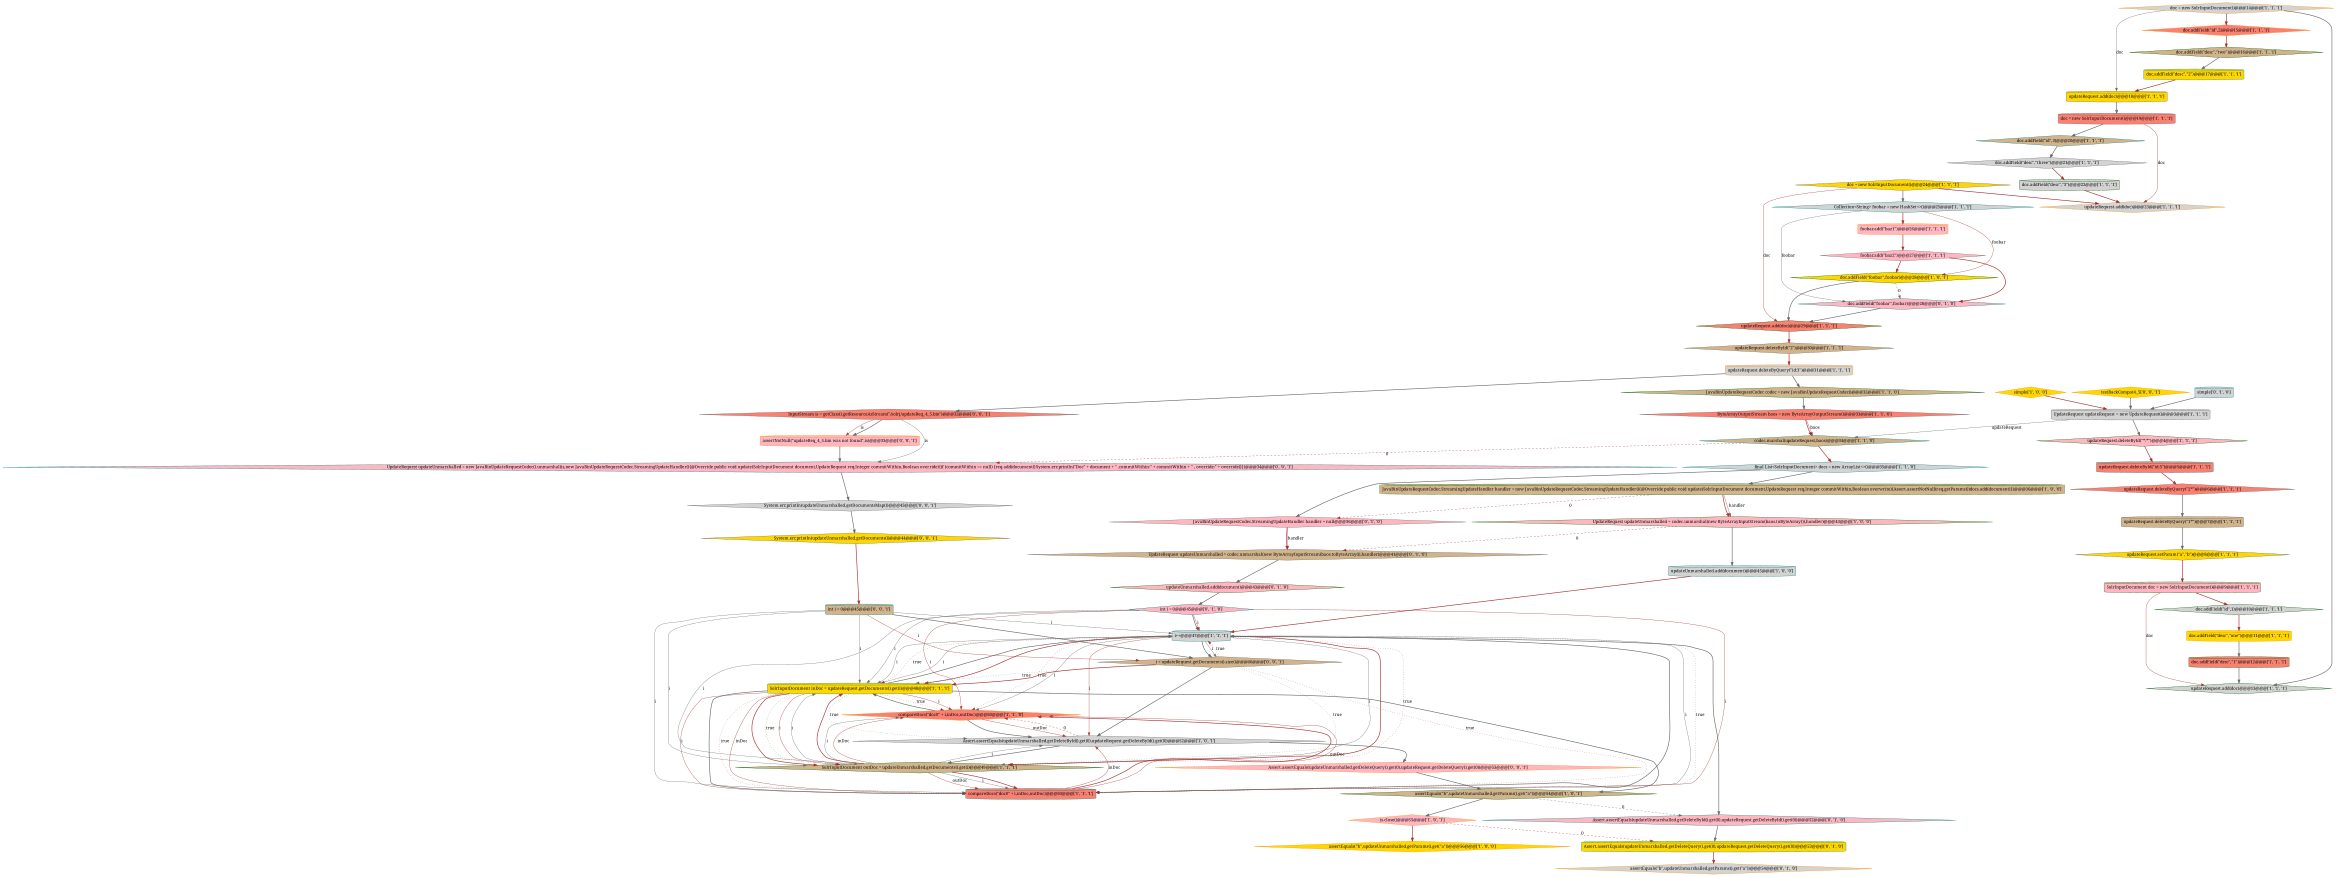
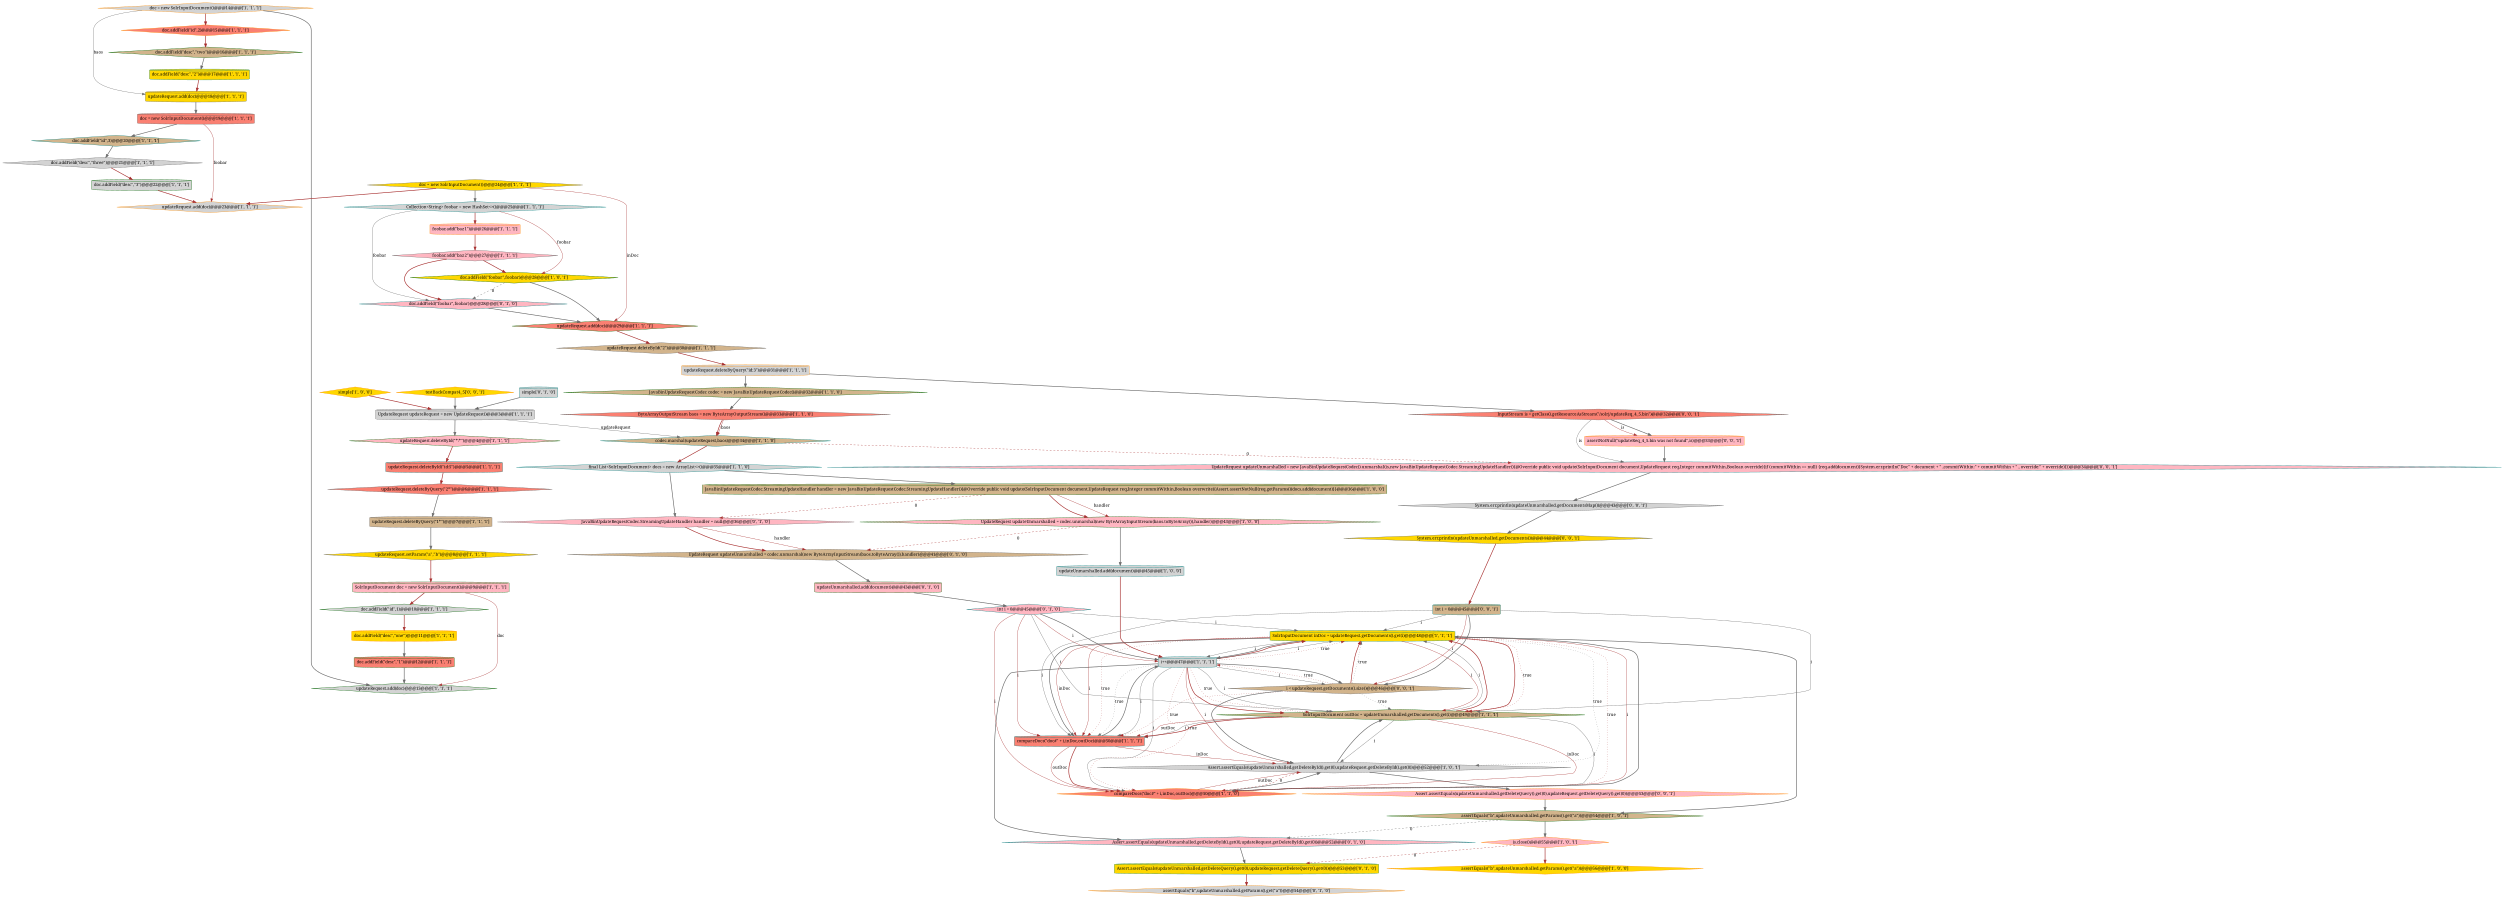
edge "doc = new SolrInputDocument()@@@14@@@['1', '1', '1']" -> "updateRequest.add(doc)@@@18@@@['1', '1', '1']": label "doc" -> "baos"
edge "doc = new SolrInputDocument()@@@19@@@['1', '1', '1']" -> "updateRequest.add(doc)@@@23@@@['1', '1', '1']": label "doc" -> "foobar"
edge "doc = new SolrInputDocument()@@@24@@@['1', '1', '1']" -> "updateRequest.add(doc)@@@29@@@['1', '1', '1']": label "doc" -> "inDoc"
node "updateUnmarshalled.add(document)@@@43@@@['0', '1', '0']": shape diamond -> cylinder
edge "int i = 0@@@45@@@['0', '0', '1']" -> "i++@@@47@@@['1', '1', '1']": removed, label "i"
